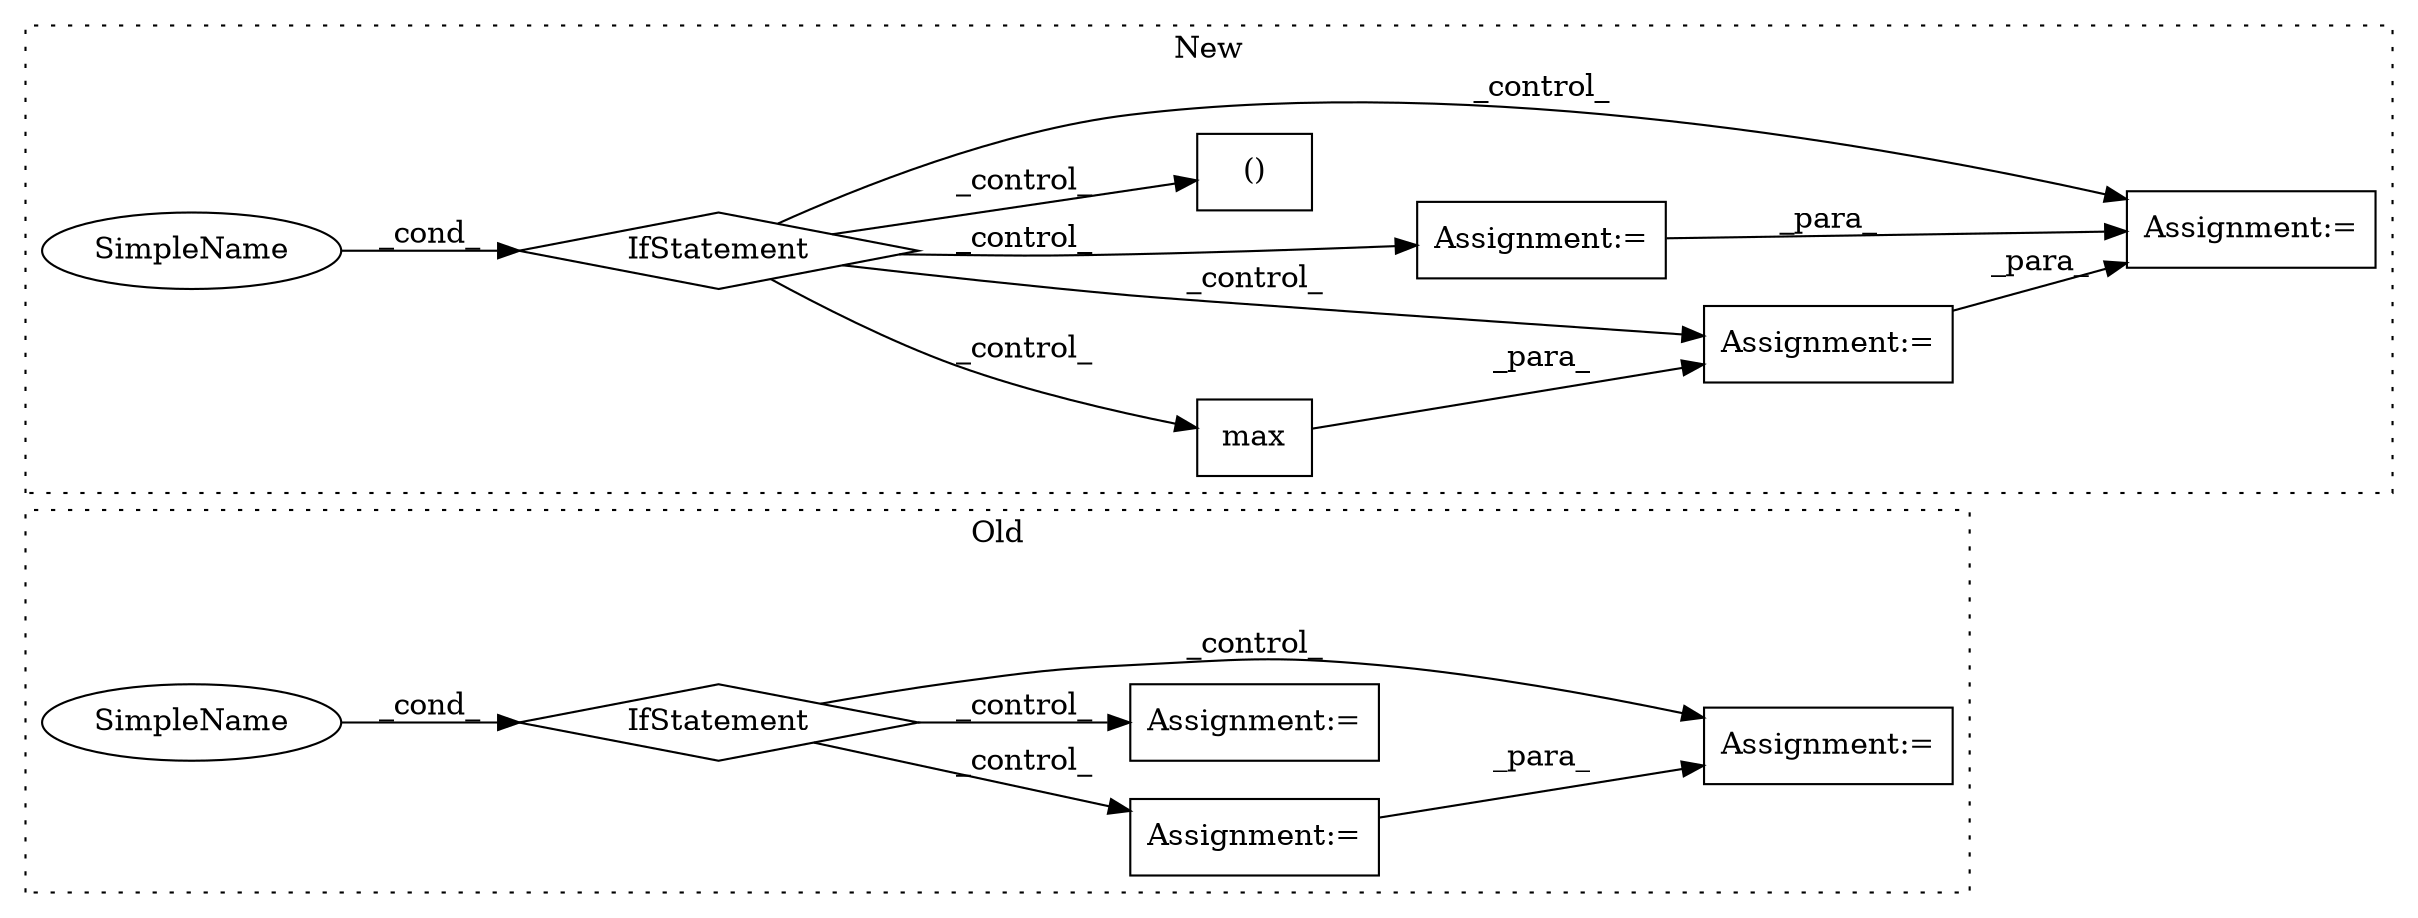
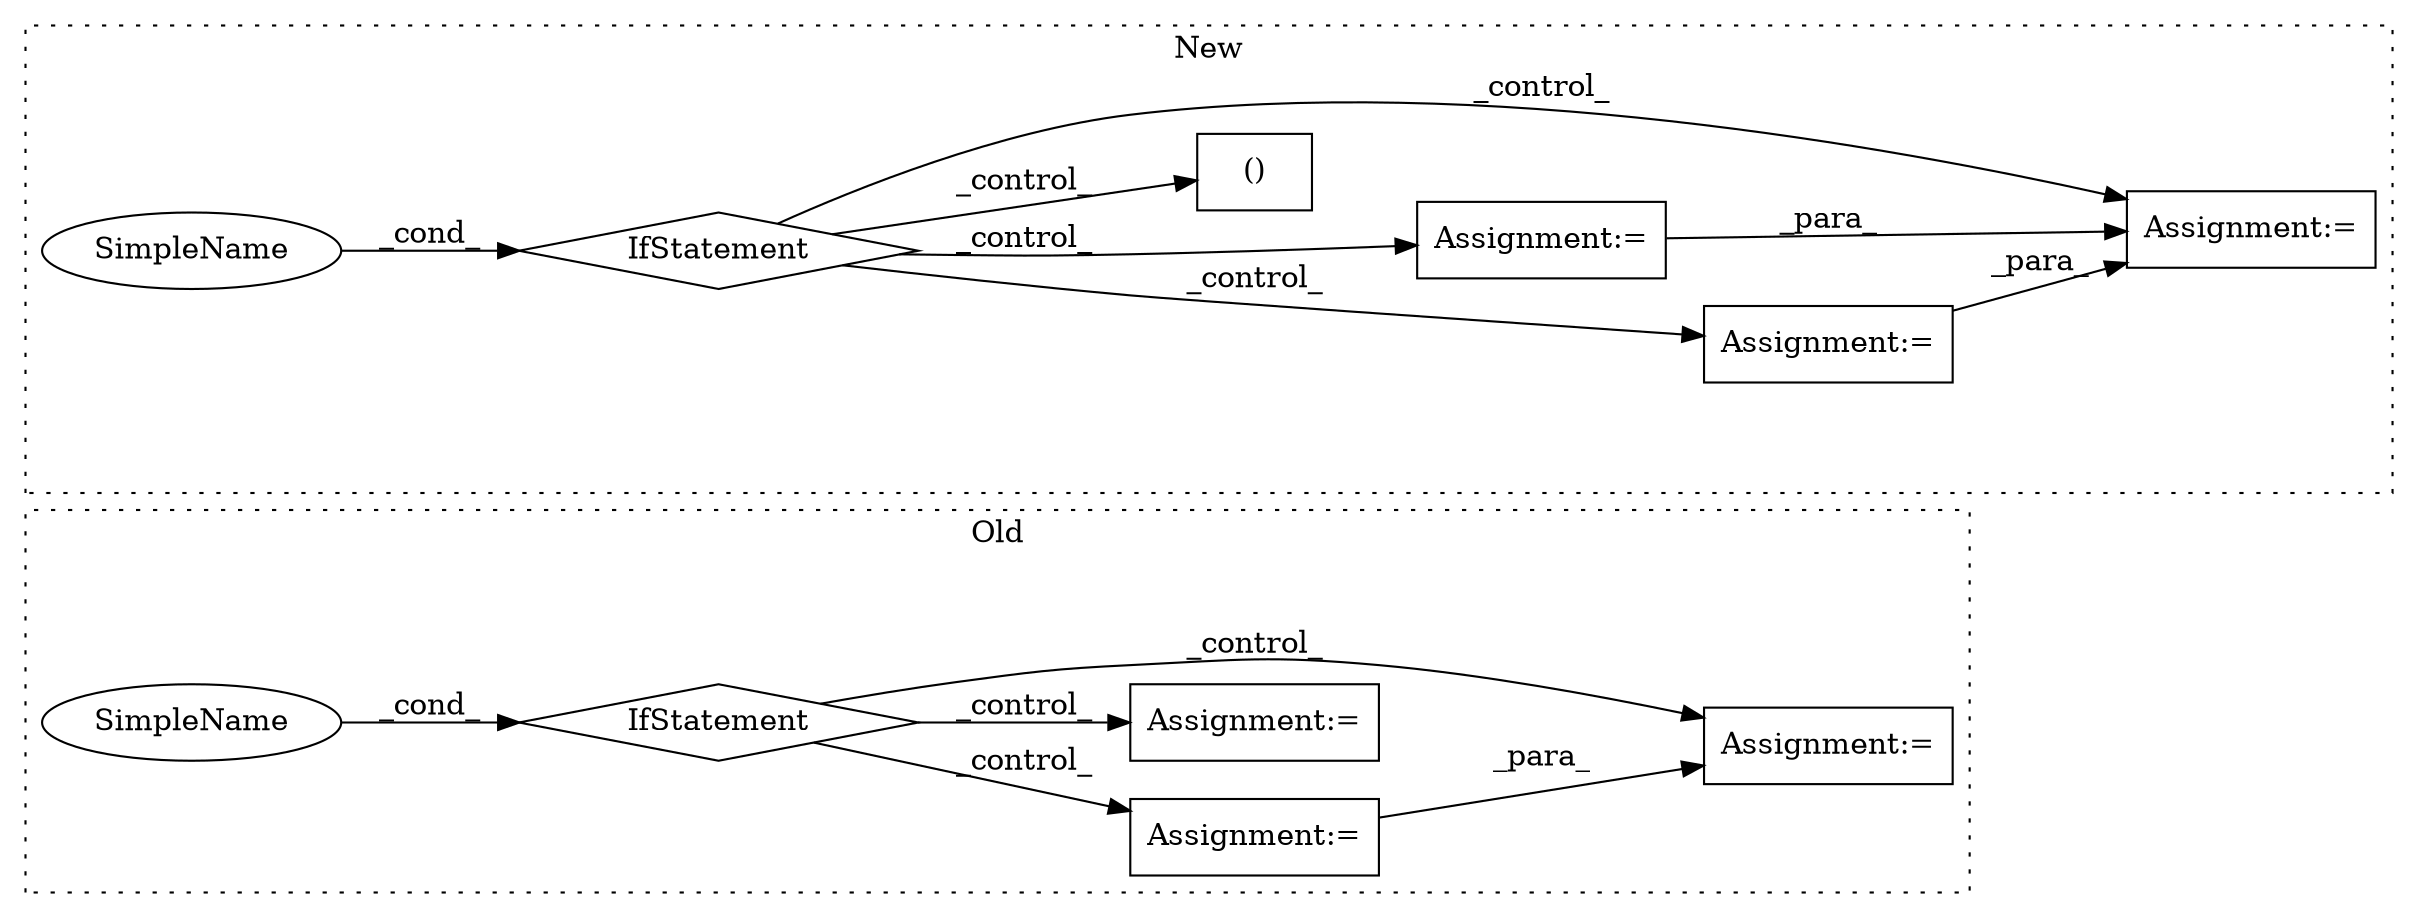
node "max": removed
